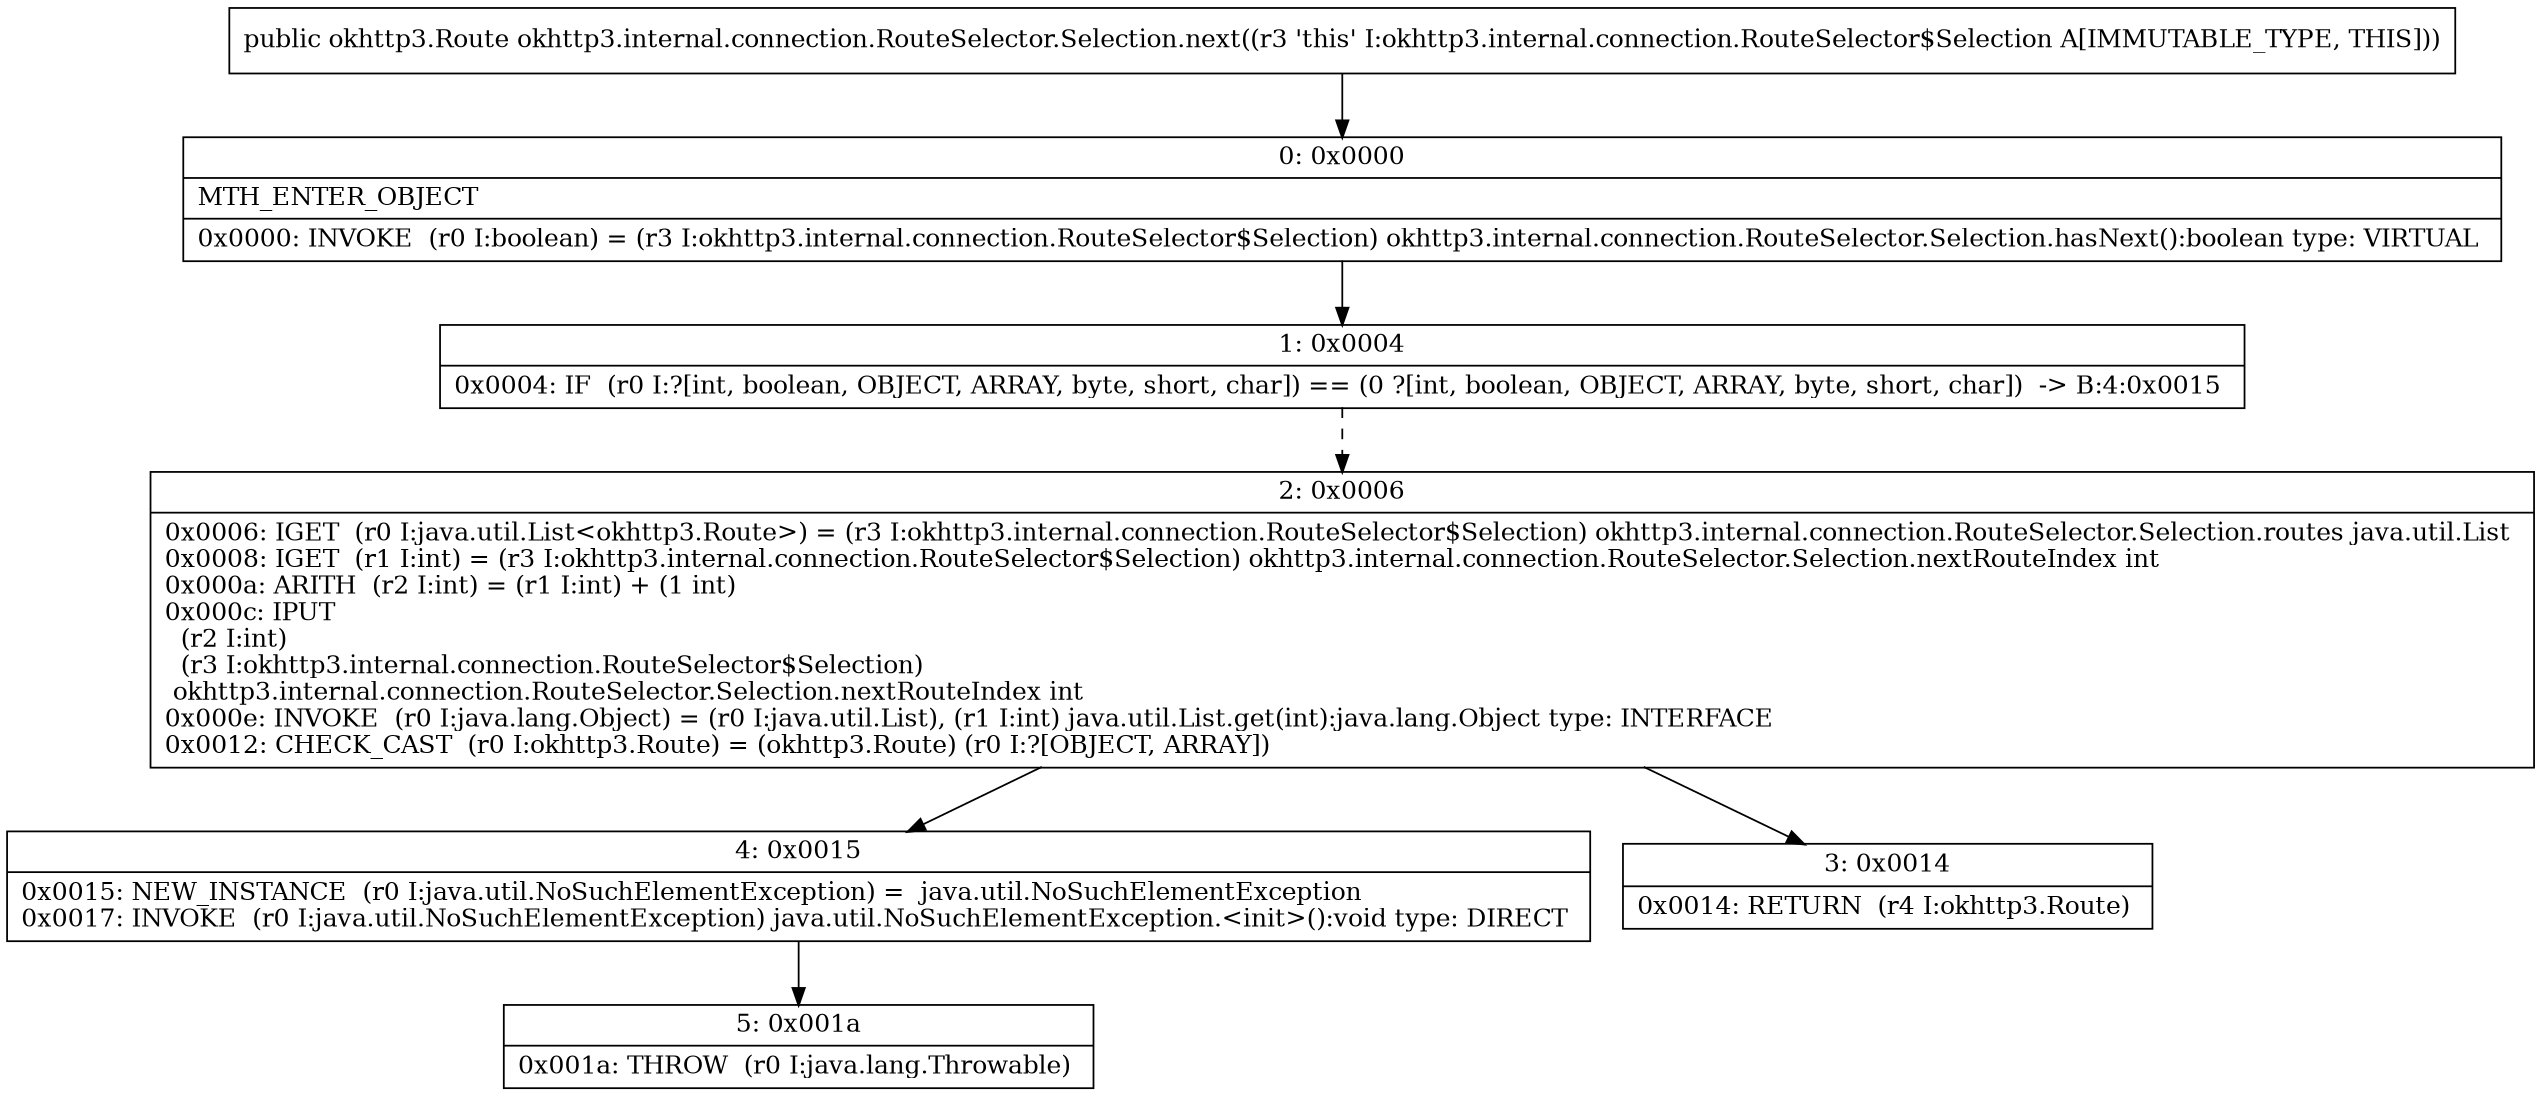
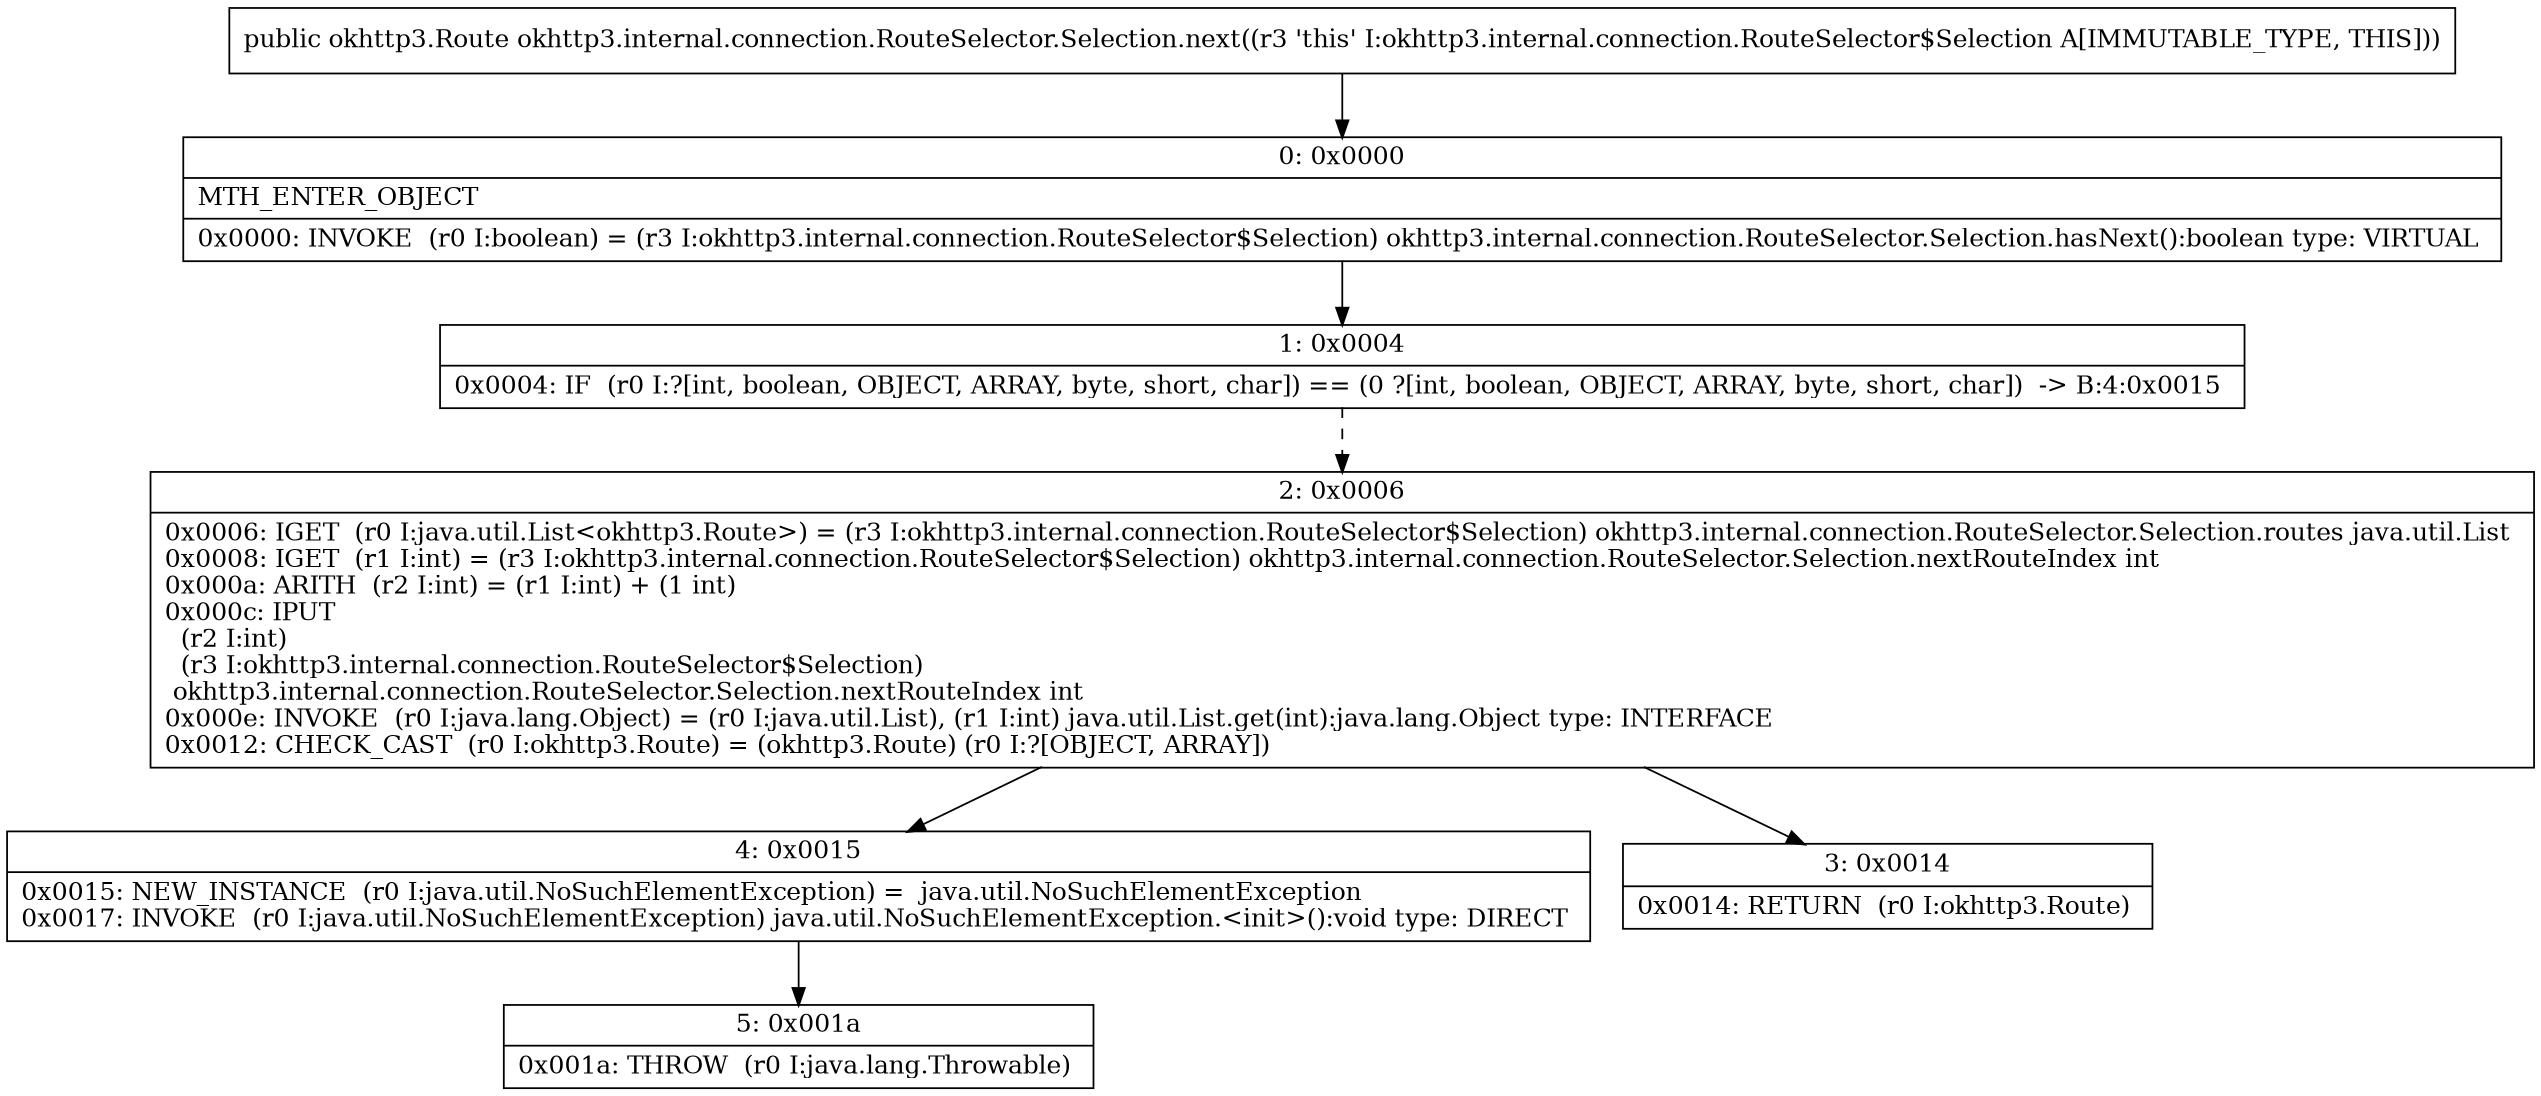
node "3: 0x0014": text "0x0014: RETURN  (r4 I:okhttp3.Route)" -> "0x0014: RETURN  (r0 I:okhttp3.Route)"
